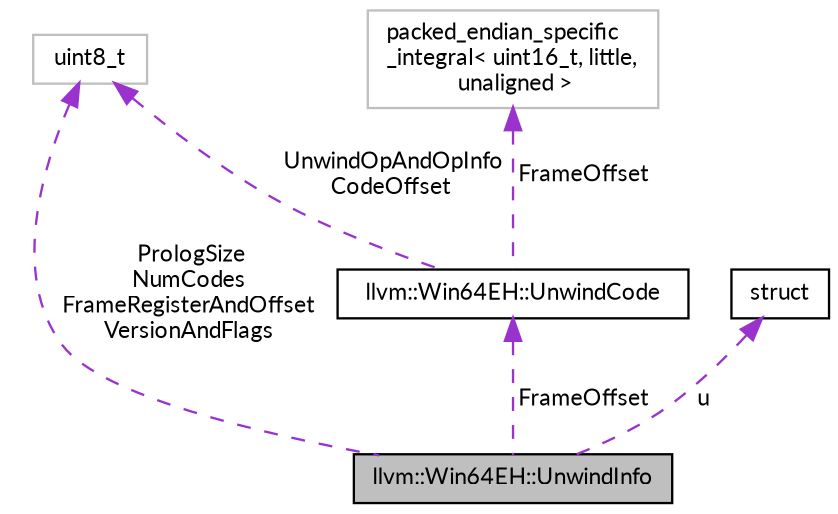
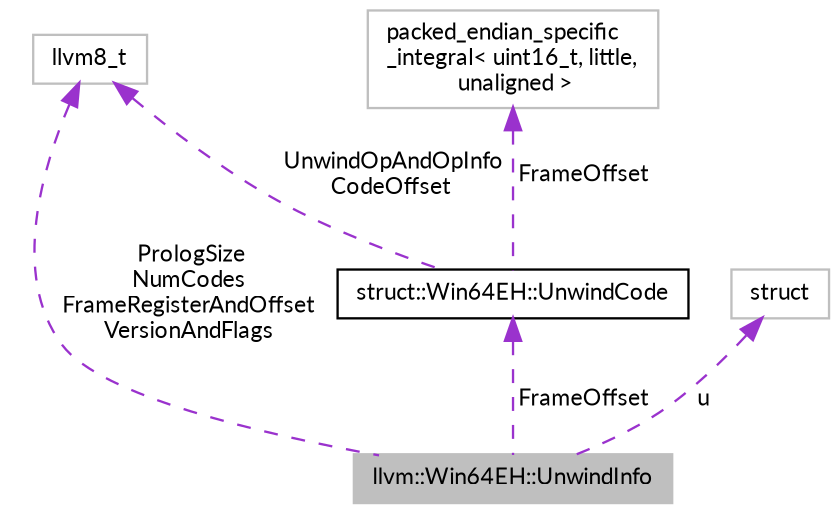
node "uint8_t": label "uint8_t" -> "llvm8_t"
node "llvm::Win64EH::UnwindCode": label "llvm::Win64EH::UnwindCode" -> "struct::Win64EH::UnwindCode"
node "struct": color black -> grey75
node "llvm::Win64EH::UnwindInfo": color black -> grey75
